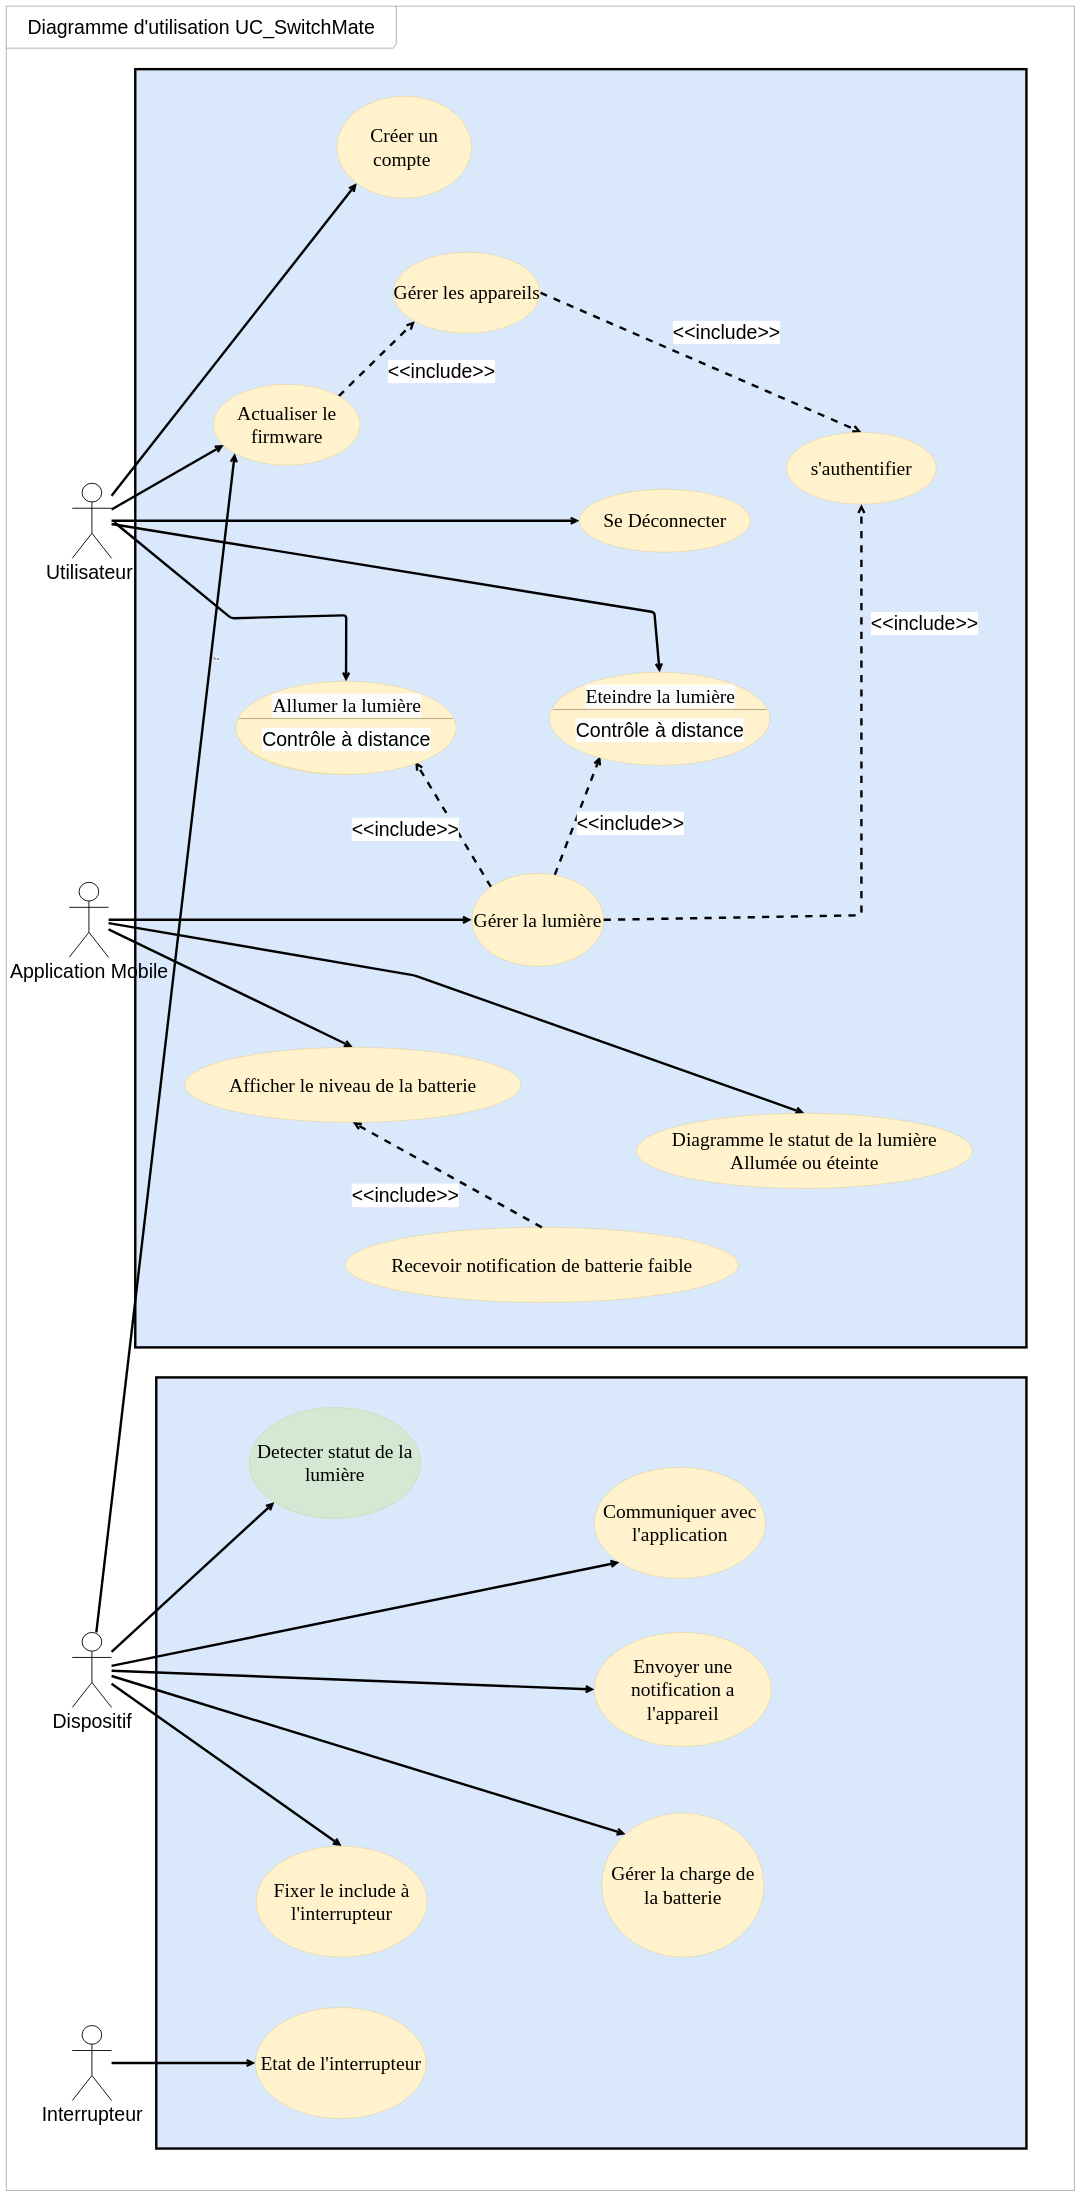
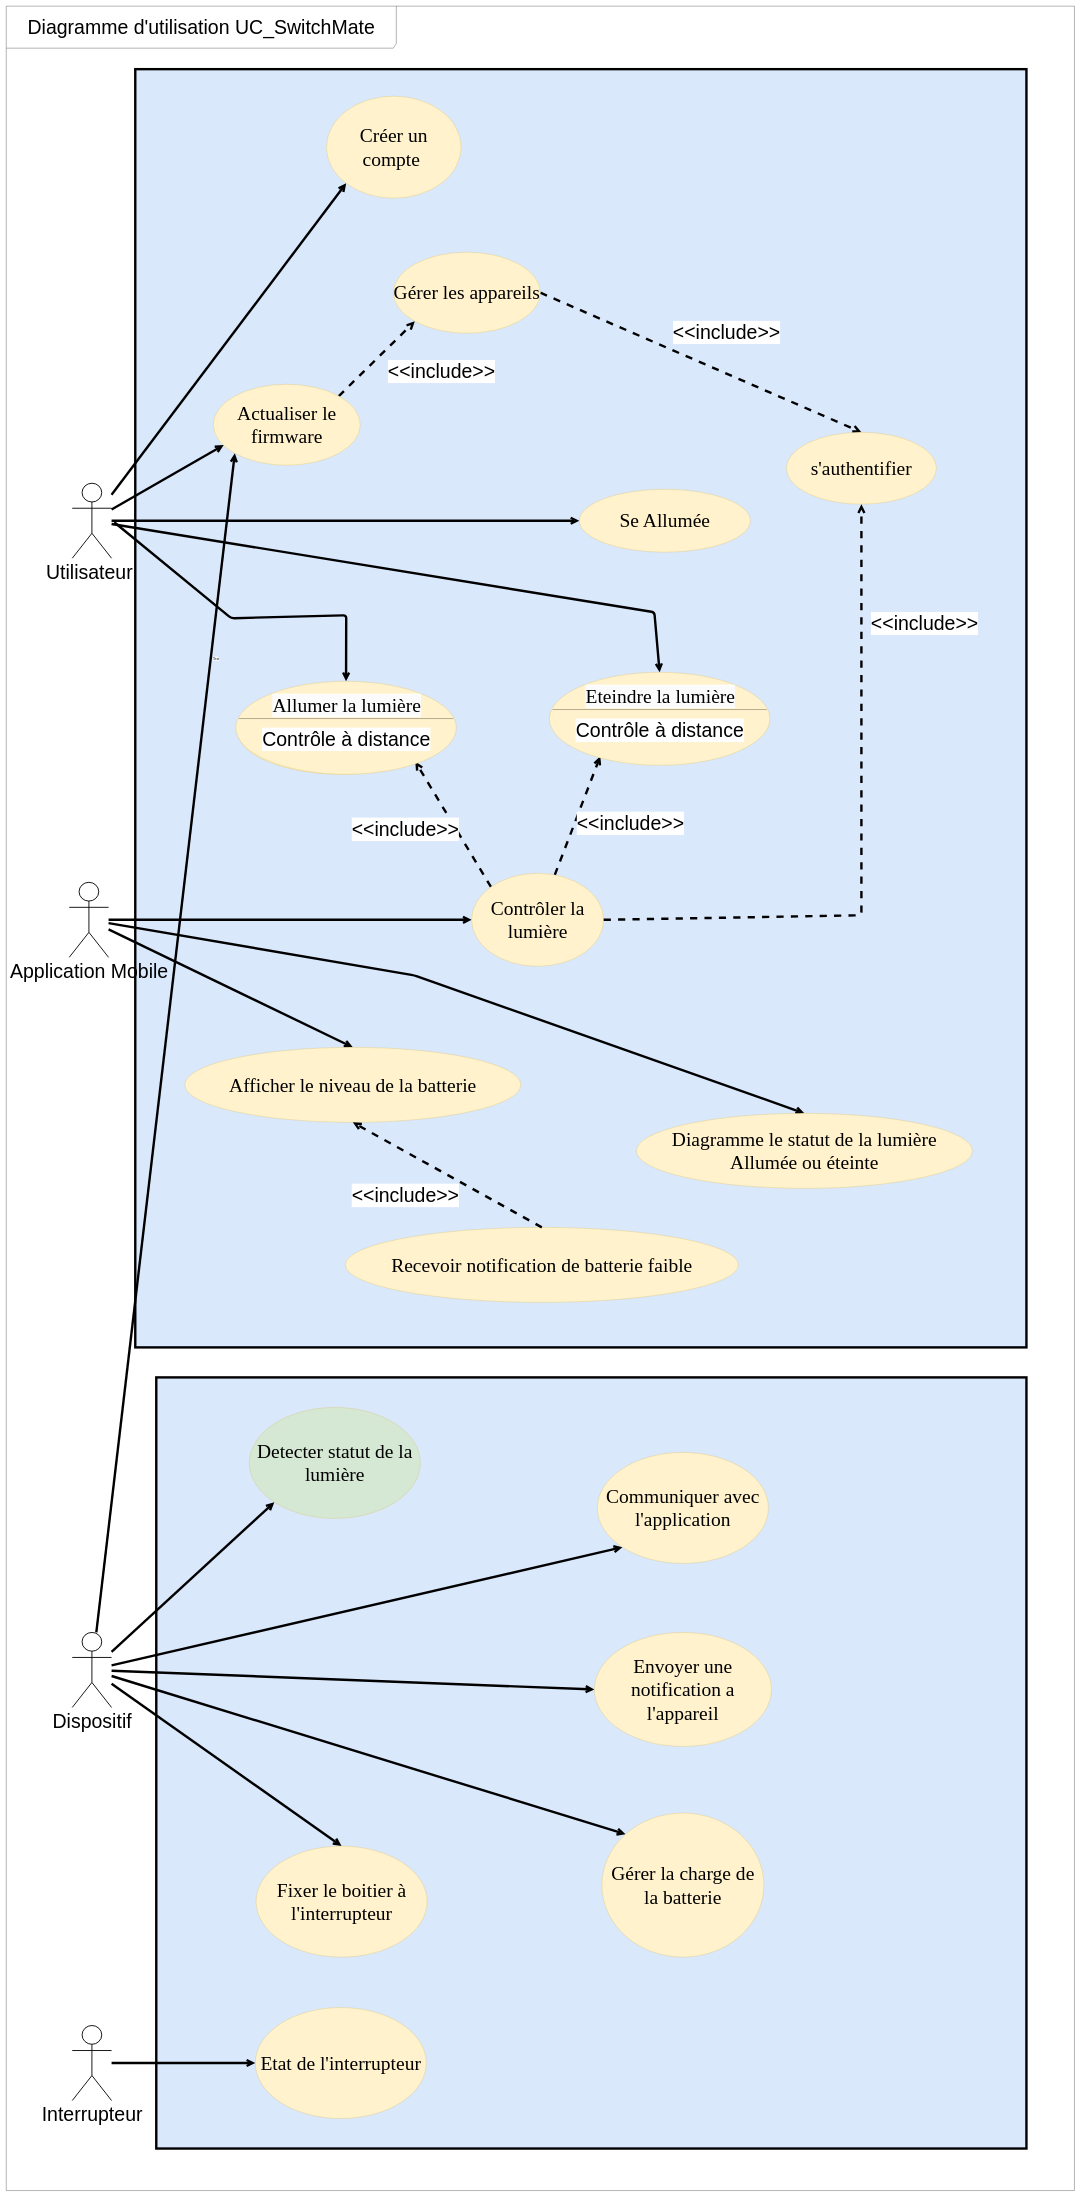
node "Créer un compte": moved (404, 147) -> (394, 147)
node "Se Déconnecter": label "Se Déconnecter" -> "Se Allumée"
node "Gérer la lumière": label "Gérer la lumière" -> "Contrôler la lumière"
node "Communiquer avec l'application": moved (680, 1523) -> (683, 1508)
node "Fixer le include à l'interrupteur": label "Fixer le include à l'interrupteur" -> "Fixer le boitier à l'interrupteur"
